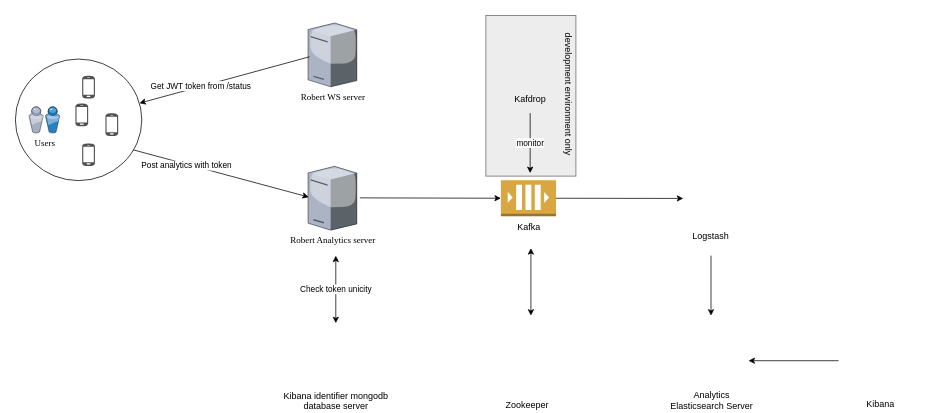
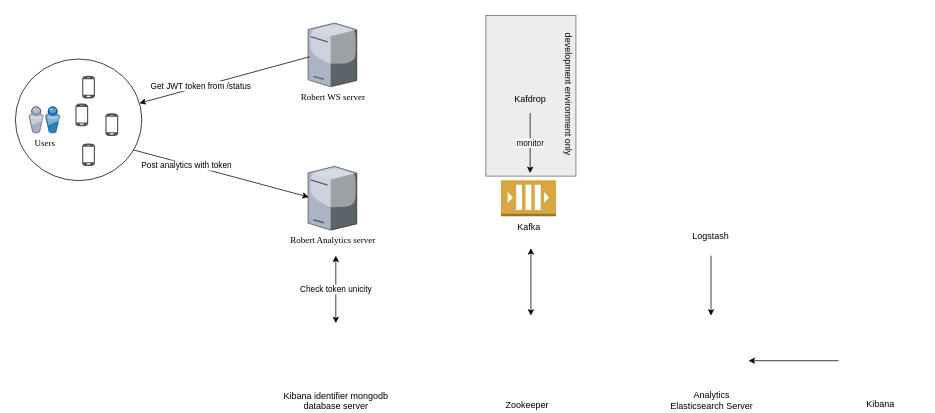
edge "Robert Analytics server" -> "Kafka": removed
edge "Kafka" -> "Logstash": removed
